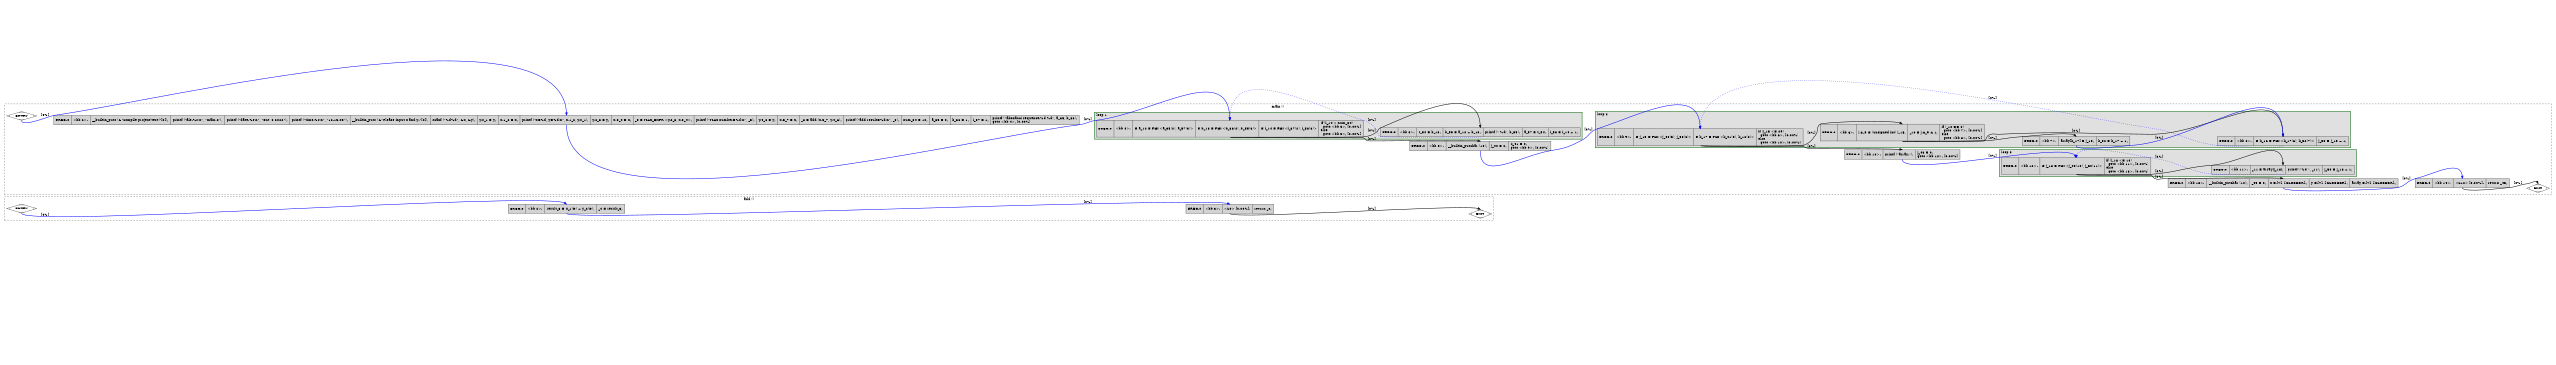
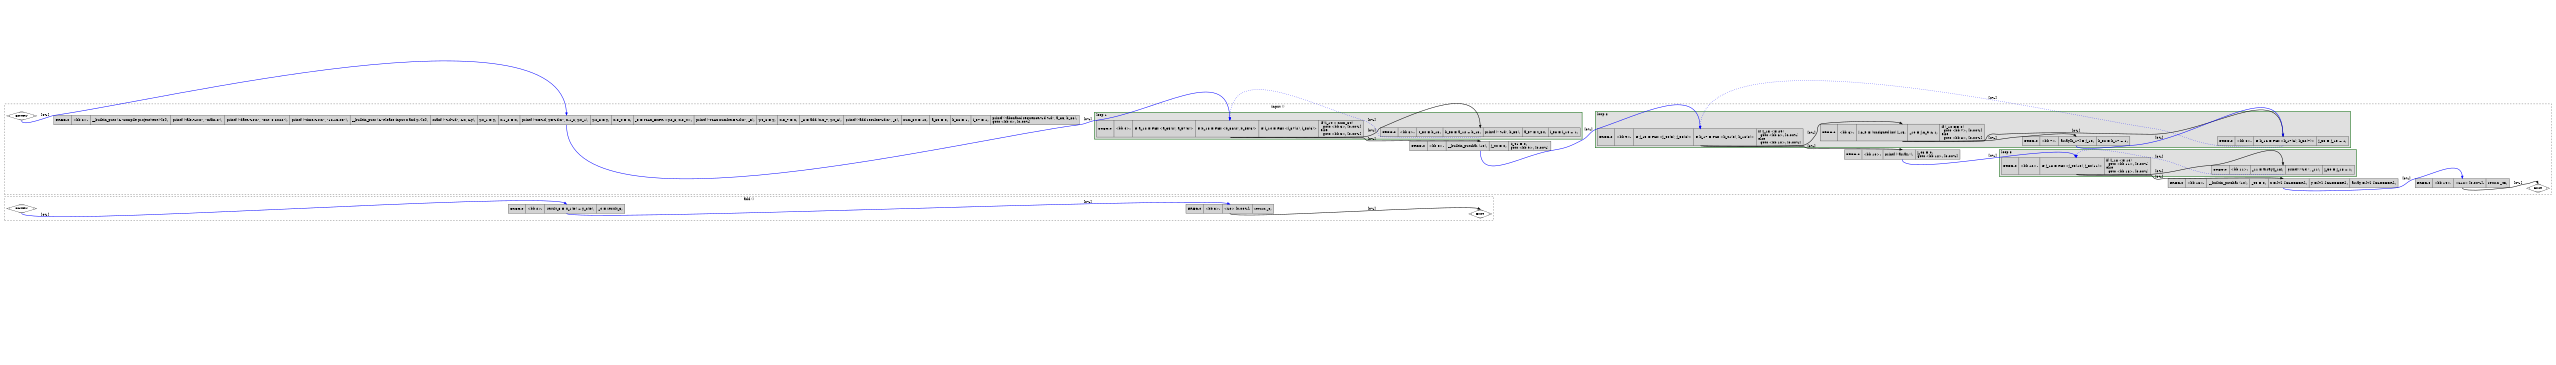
cluster "main ()": label "main ()" -> "input ()"
